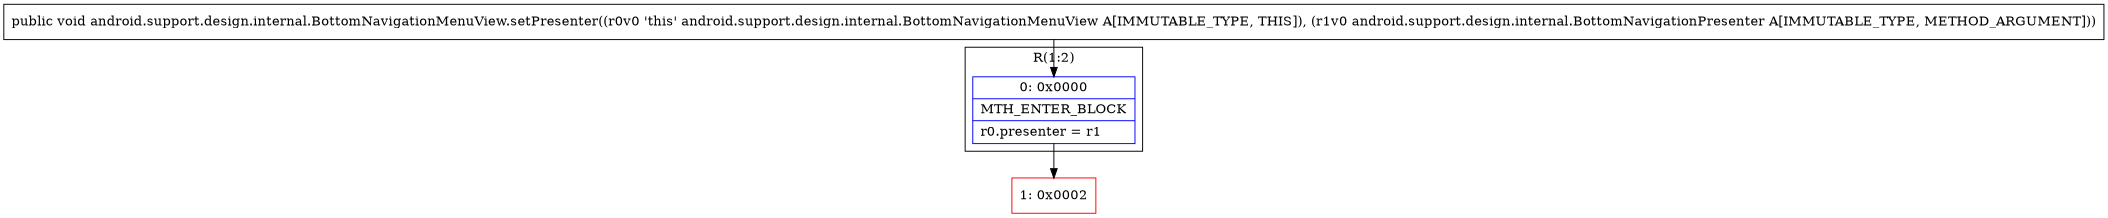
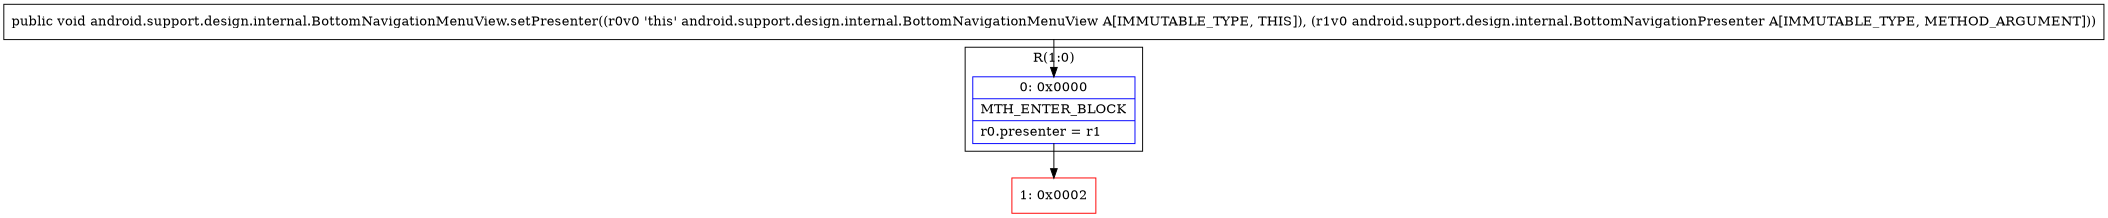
cluster "R(1:2)": label "R(1:2)" -> "R(1:0)"
